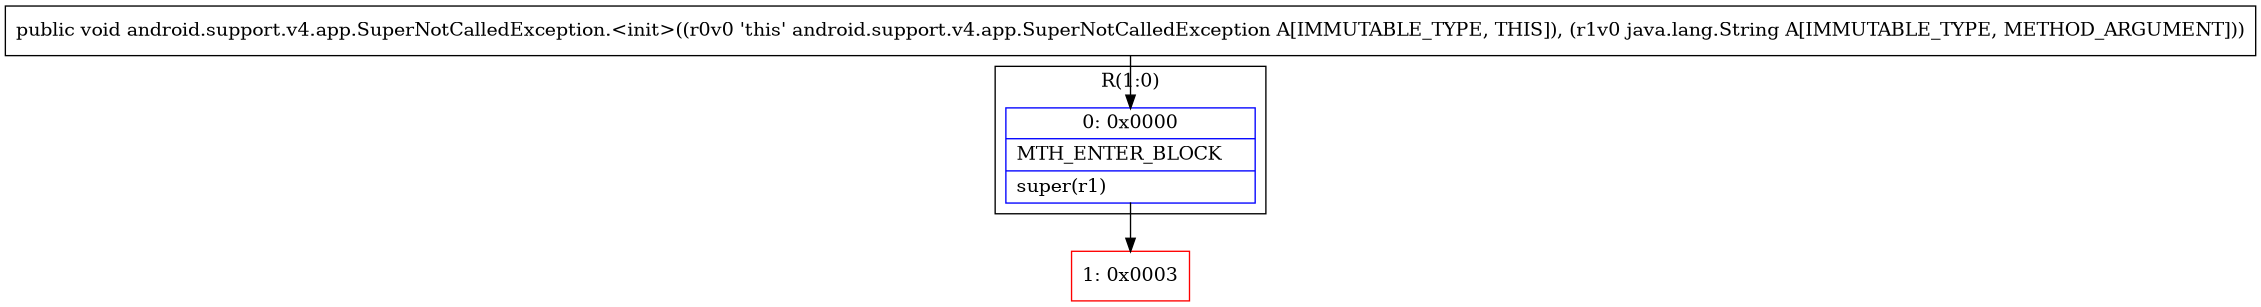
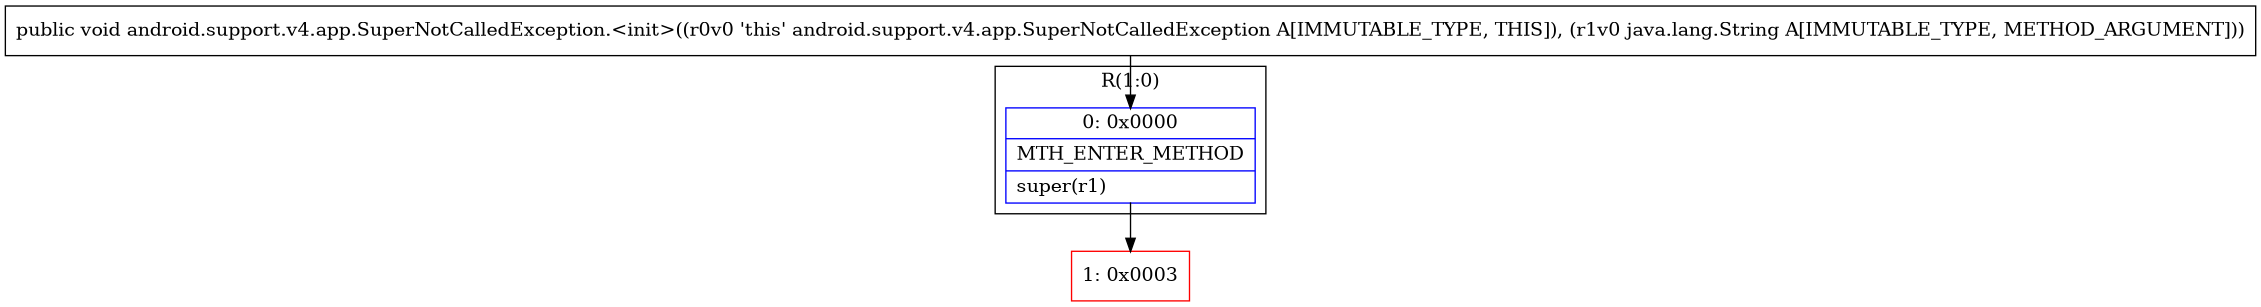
node "0: 0x0000": text "MTH_ENTER_BLOCK" -> "MTH_ENTER_METHOD"
